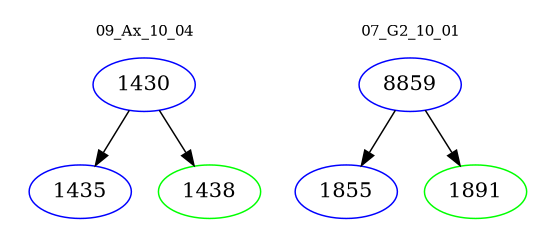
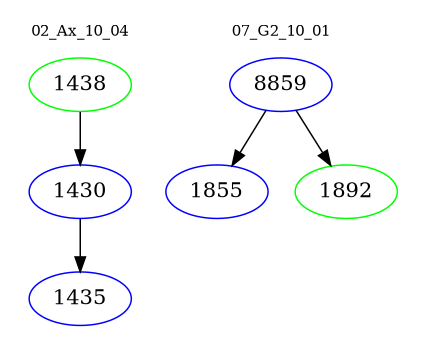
cluster "09_Ax_10_04": label "09_Ax_10_04" -> "02_Ax_10_04"
edge "1430" -> "1438": reversed
node "1891": label "1891" -> "1892"
